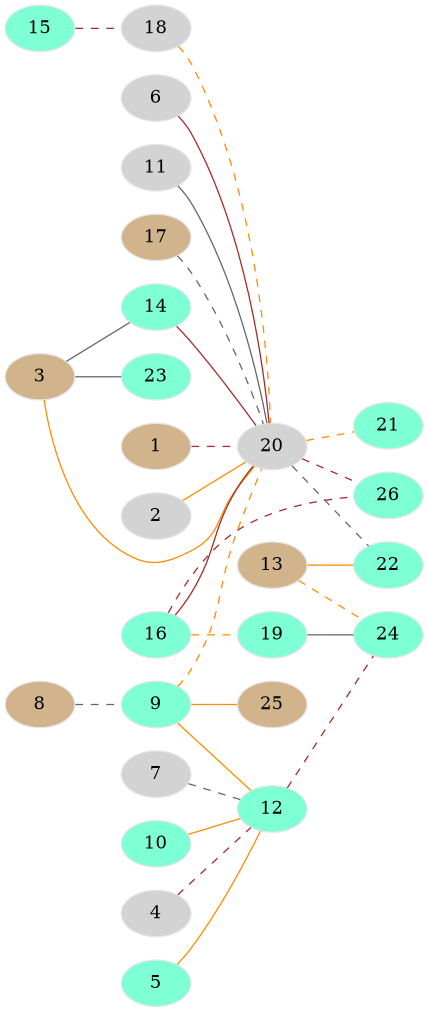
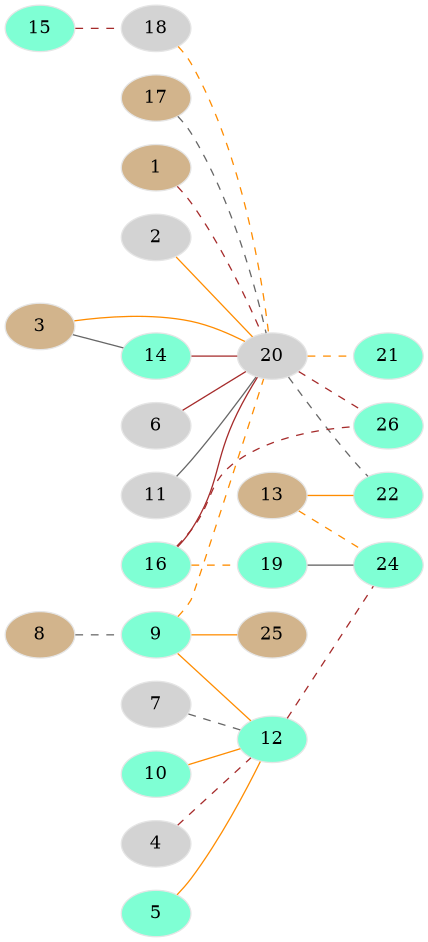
node "23": removed
